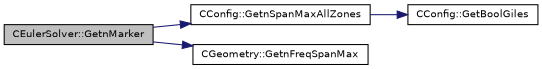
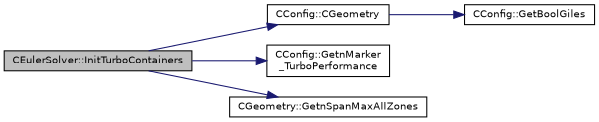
node "CConfig::GetnSpanMaxAllZones": label "CConfig::GetnSpanMaxAllZones" -> "CConfig::CGeometry"
node "CEulerSolver::GetnMarker": label "CEulerSolver::GetnMarker" -> "CEulerSolver::InitTurboContainers"
node "CGeometry::GetnFreqSpanMax": label "CGeometry::GetnFreqSpanMax" -> "CGeometry::GetnSpanMaxAllZones"
node "CConfig::GetnMarker _TurboPerformance": added
